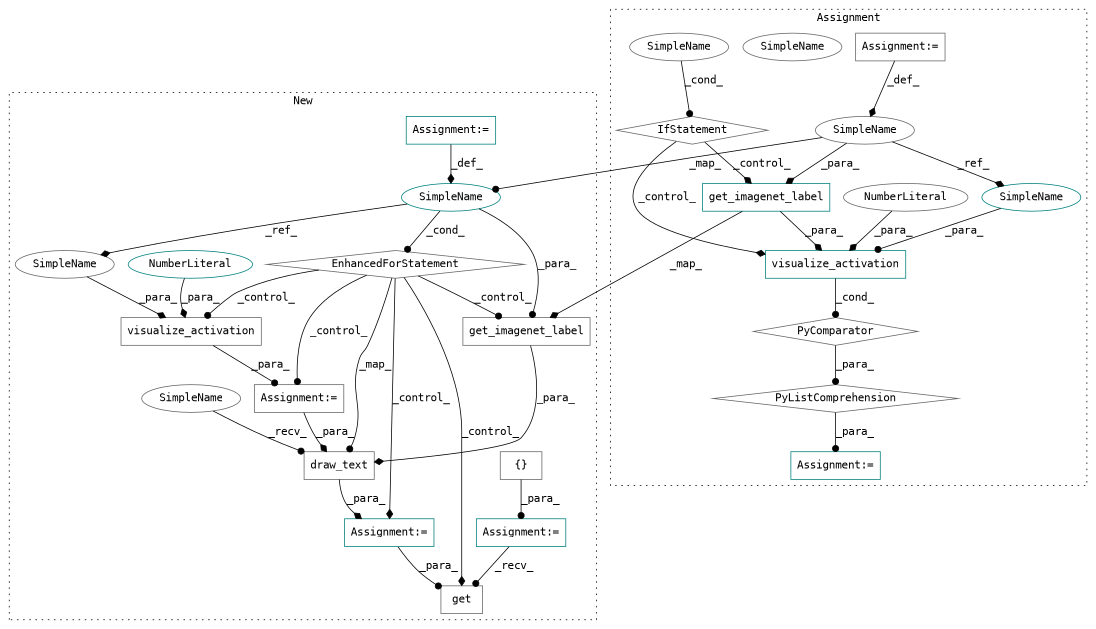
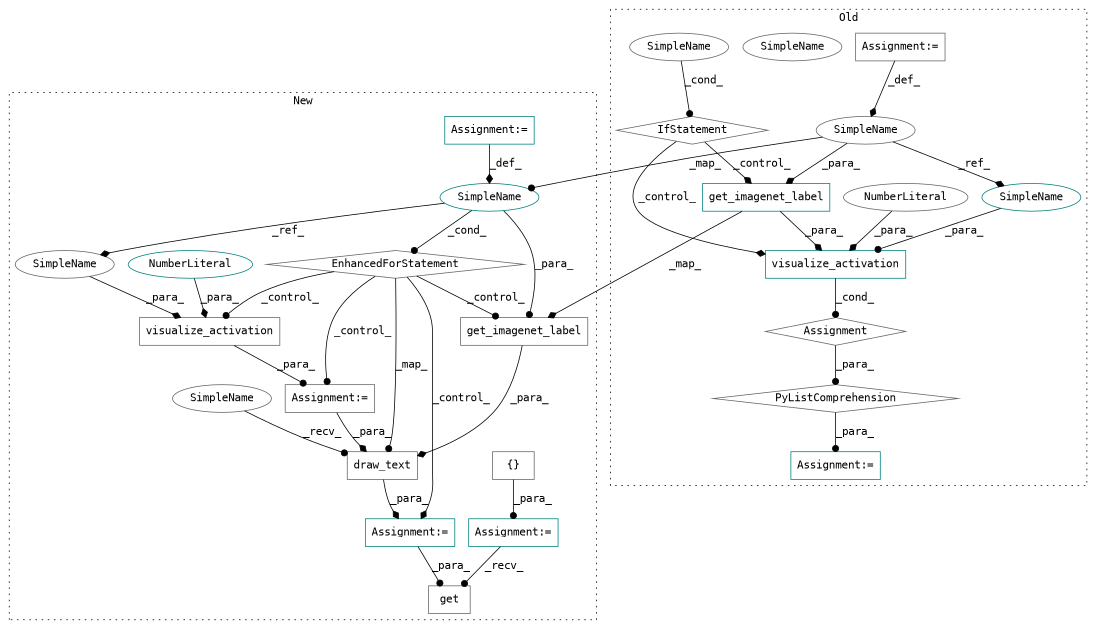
cluster "Assignment": label "Assignment" -> "Old"
node "PyComparator": label "PyComparator" -> "Assignment"
edge "EnhancedForStatement" -> "get": removed, label "_control_"
